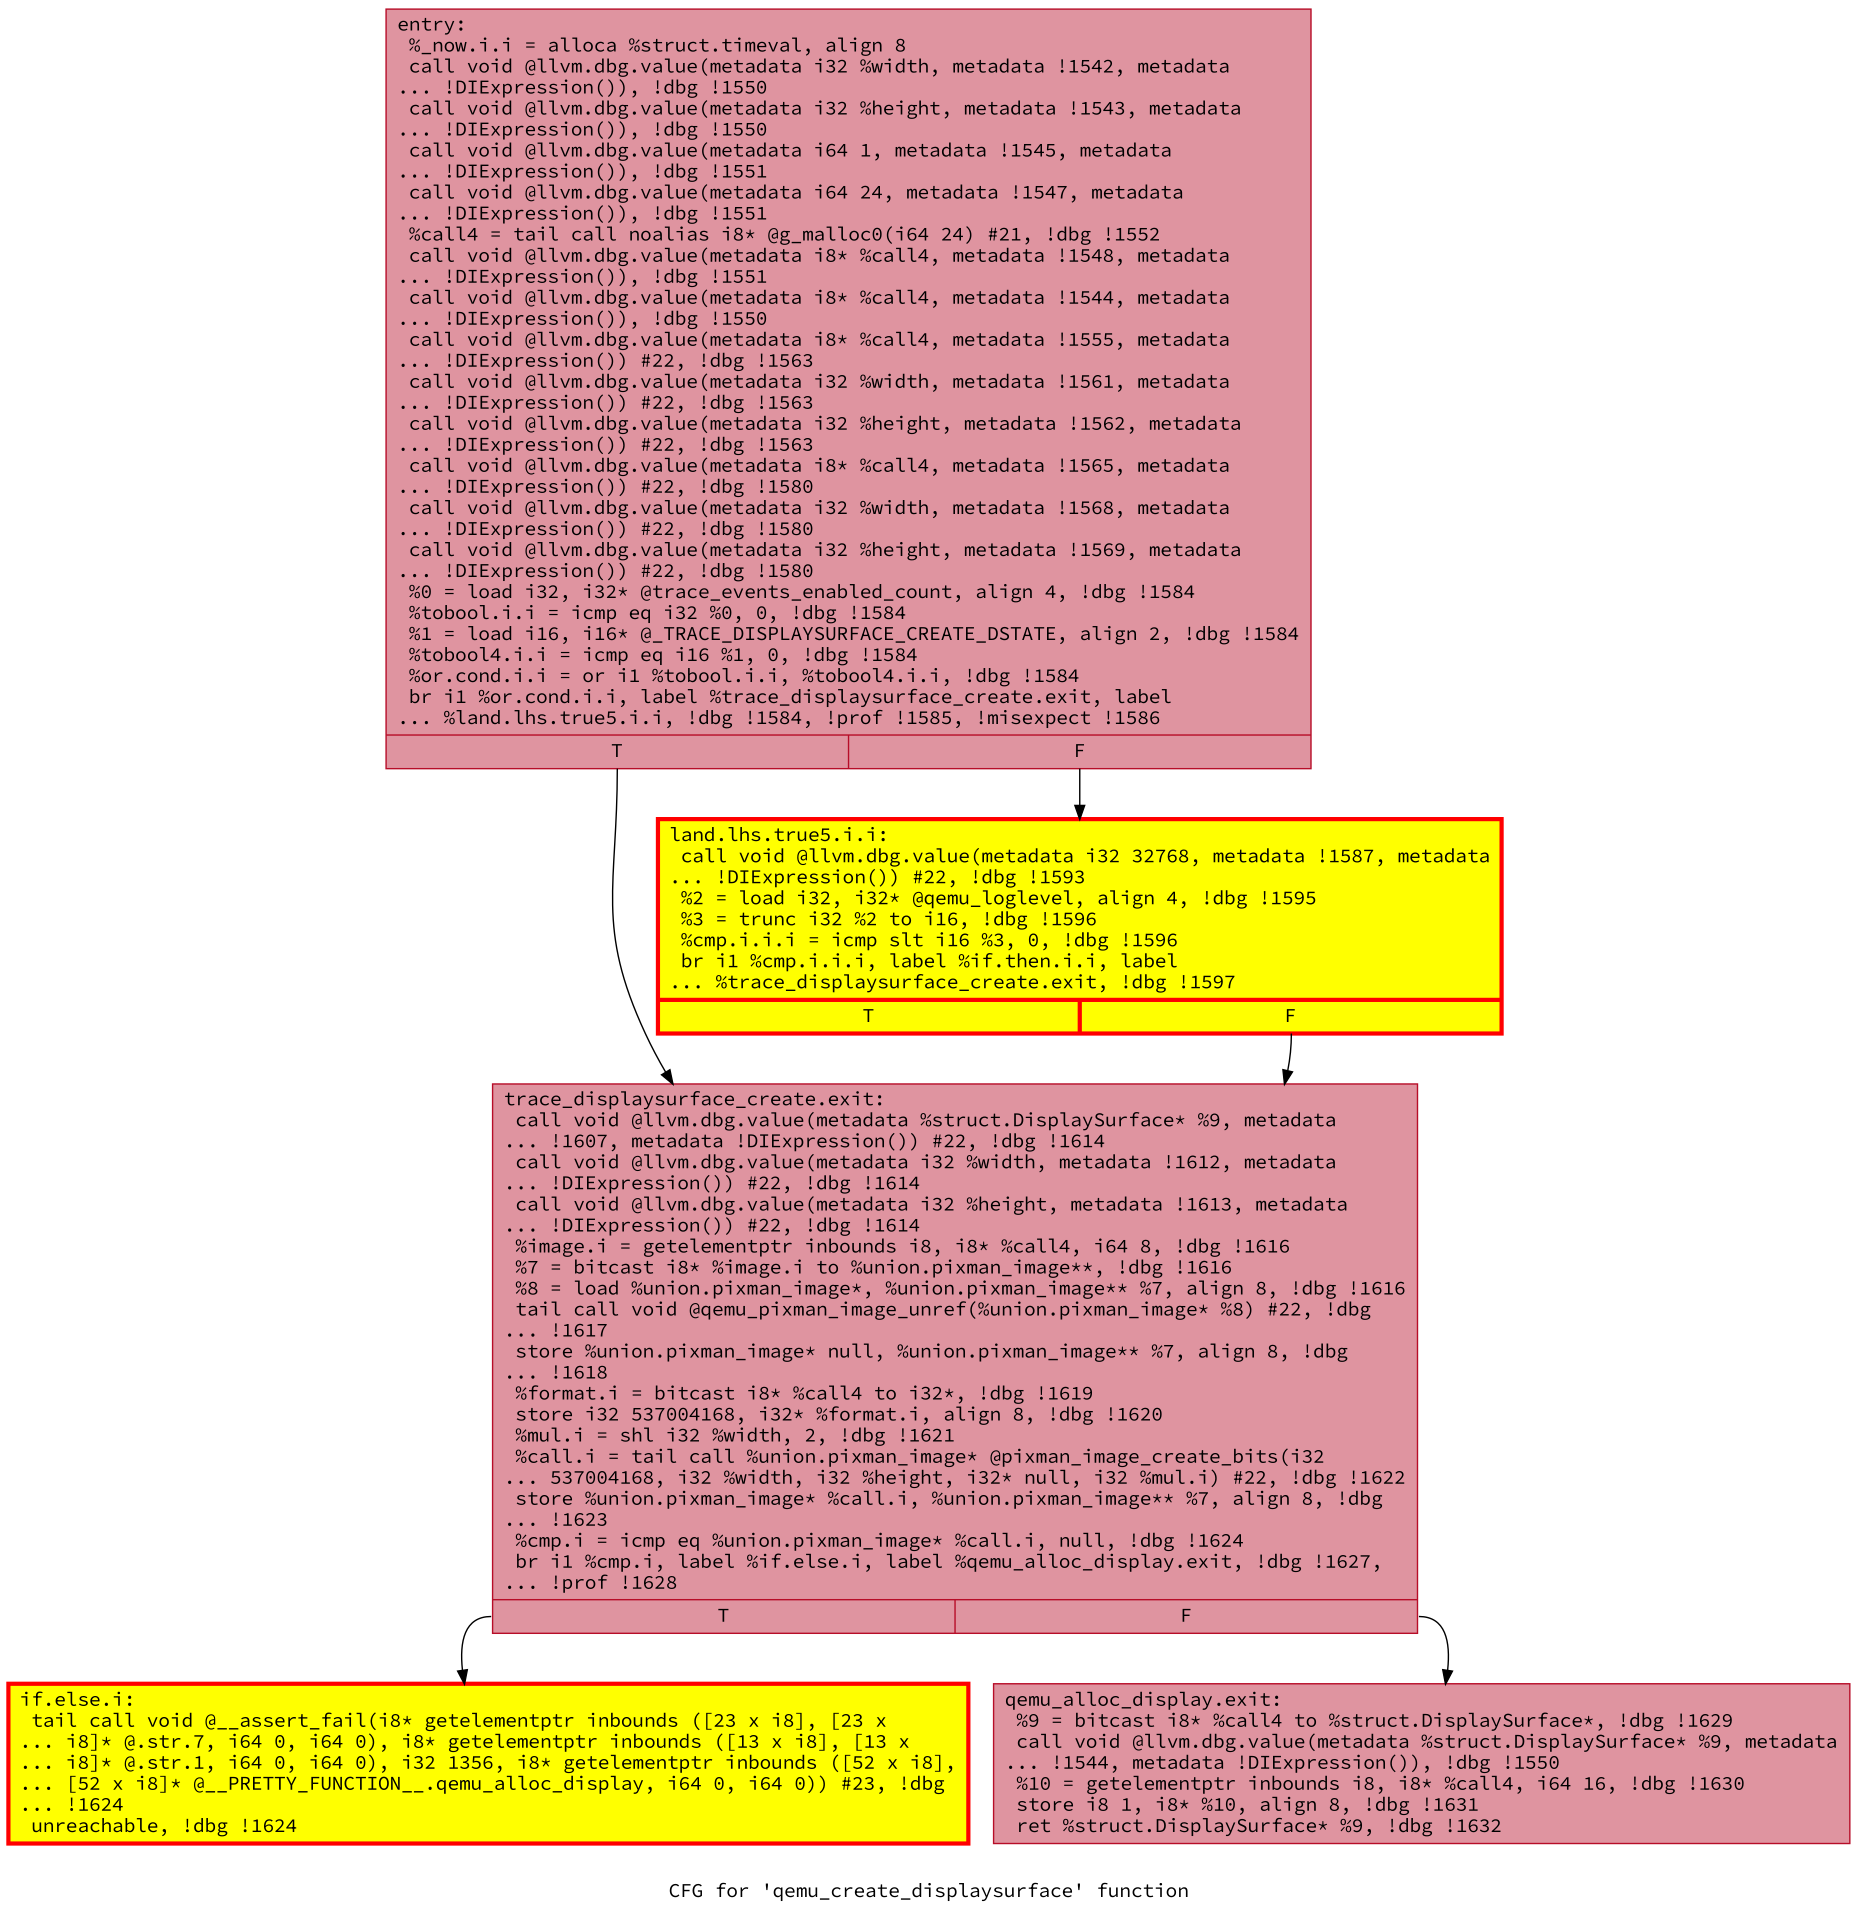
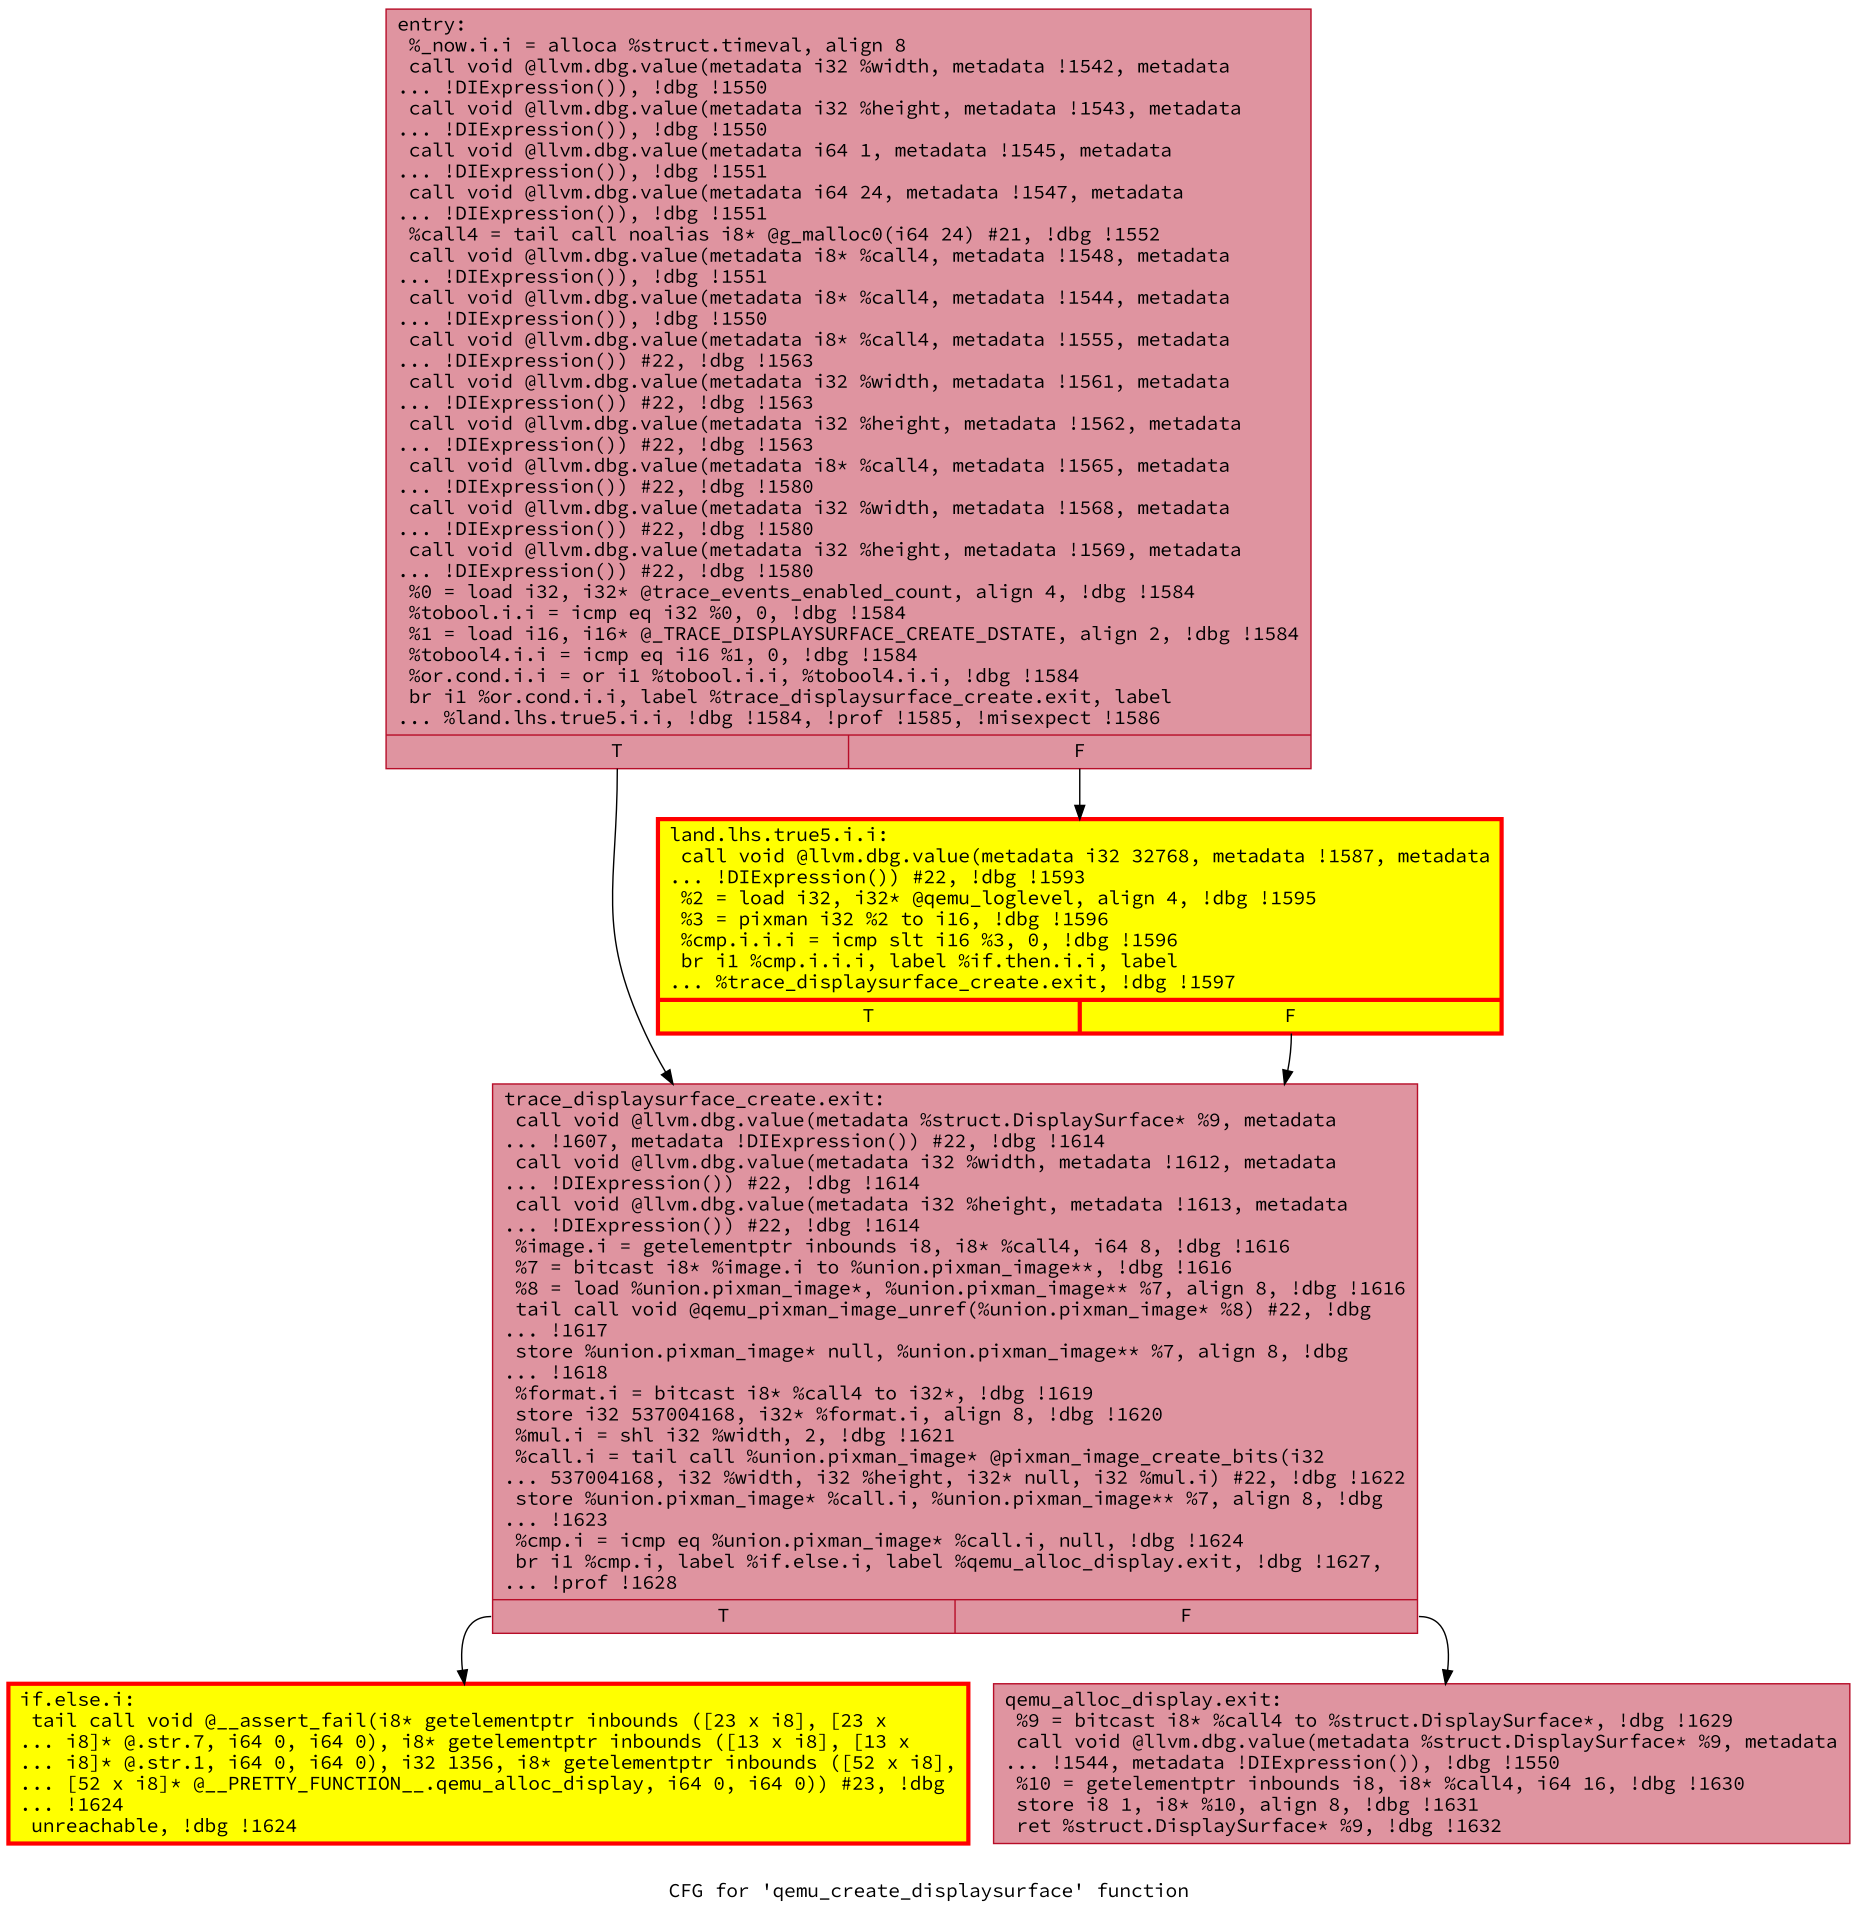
node "land.lhs.true5.i.i:": text "%3 = trunc i32 %2 to i16, !dbg !1596" -> "%3 = pixman i32 %2 to i16, !dbg !1596"
